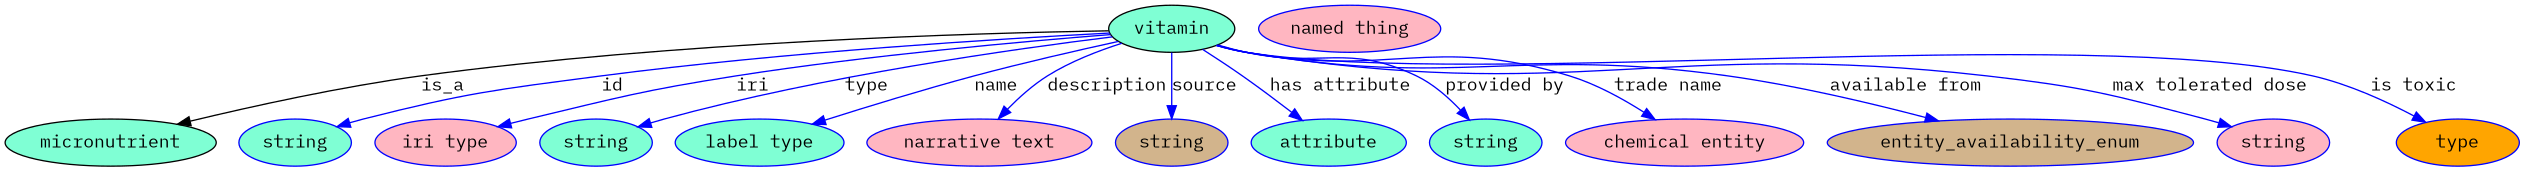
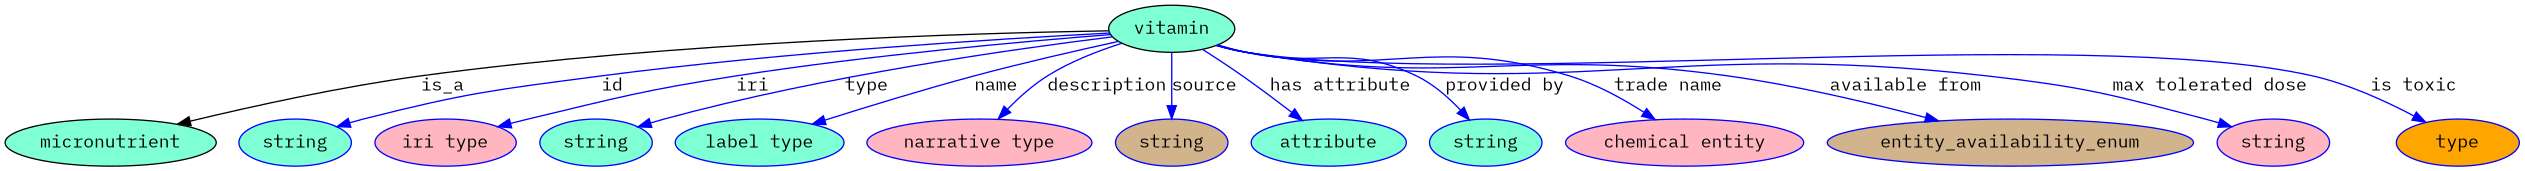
node "named thing": removed
node "narrative text": label "narrative text" -> "narrative type"
